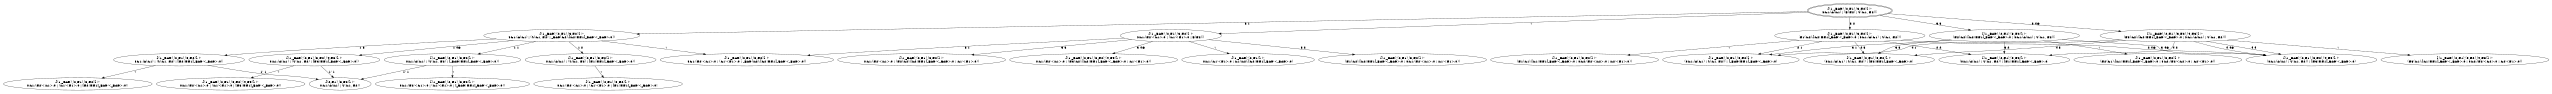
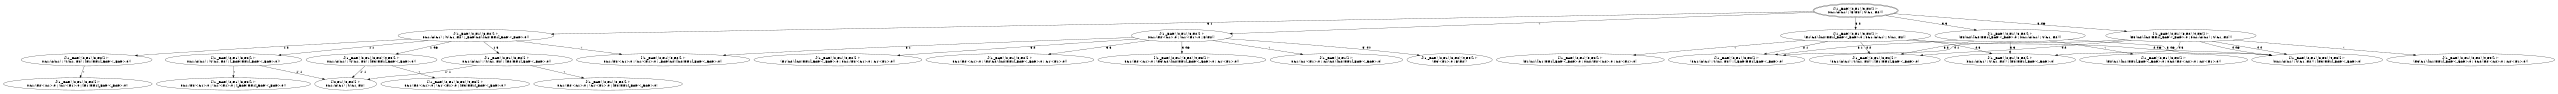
node "{(1,_BAD),(2,#1),(3,#2),(4,#3)} ⊢ (#3'<#1>.0 | B(#2))": added
